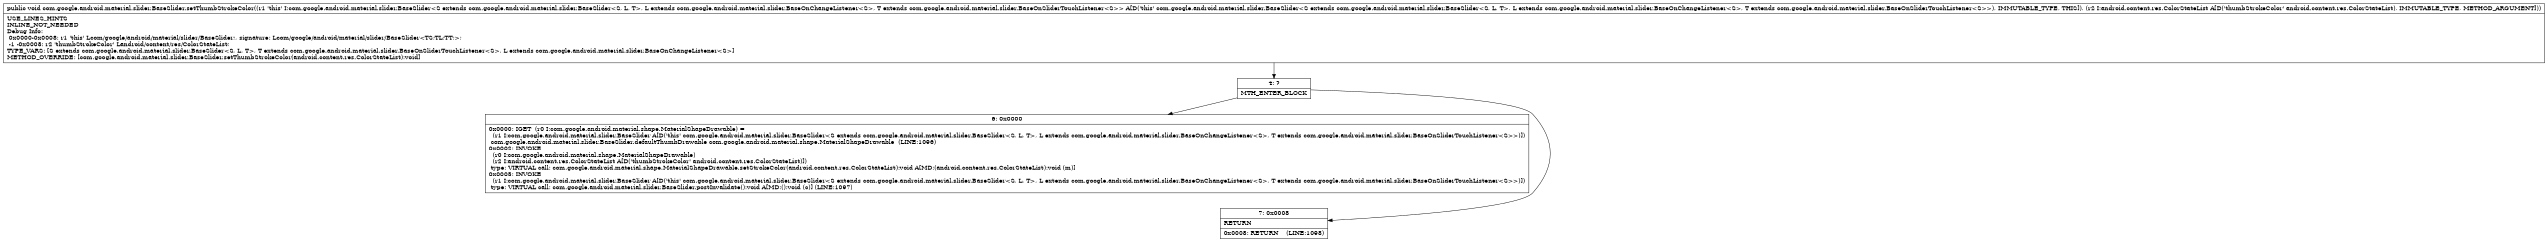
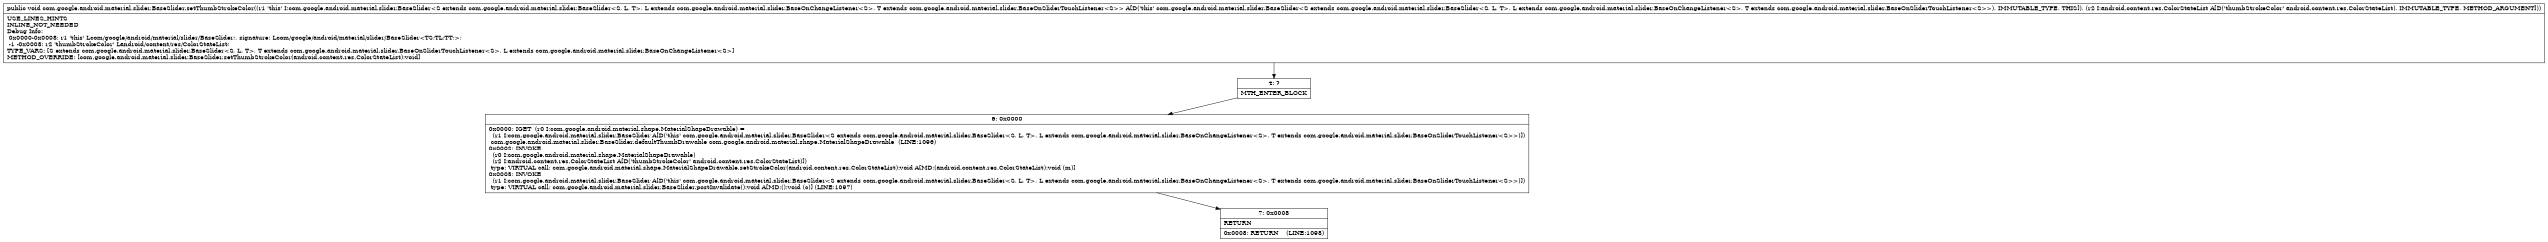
edge "4: ?" -> "7: 0x0008": now "6: 0x0000" -> "7: 0x0008"
